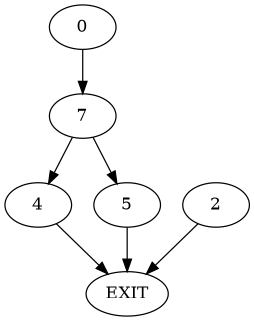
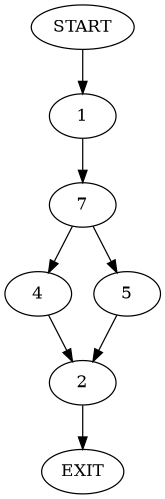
node "0": label "0" -> "1"
node "START": added
edge "5" -> "EXIT": now "5" -> "2"
edge "4" -> "EXIT": now "4" -> "2"
